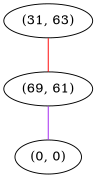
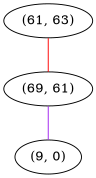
node "(31, 63)": label "(31, 63)" -> "(61, 63)"
node "(0, 0)": label "(0, 0)" -> "(9, 0)"
